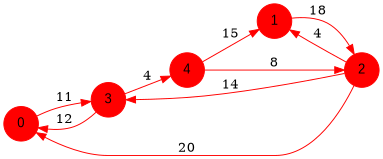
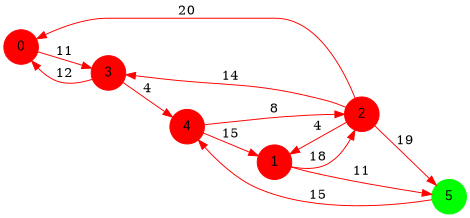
node "5": added
